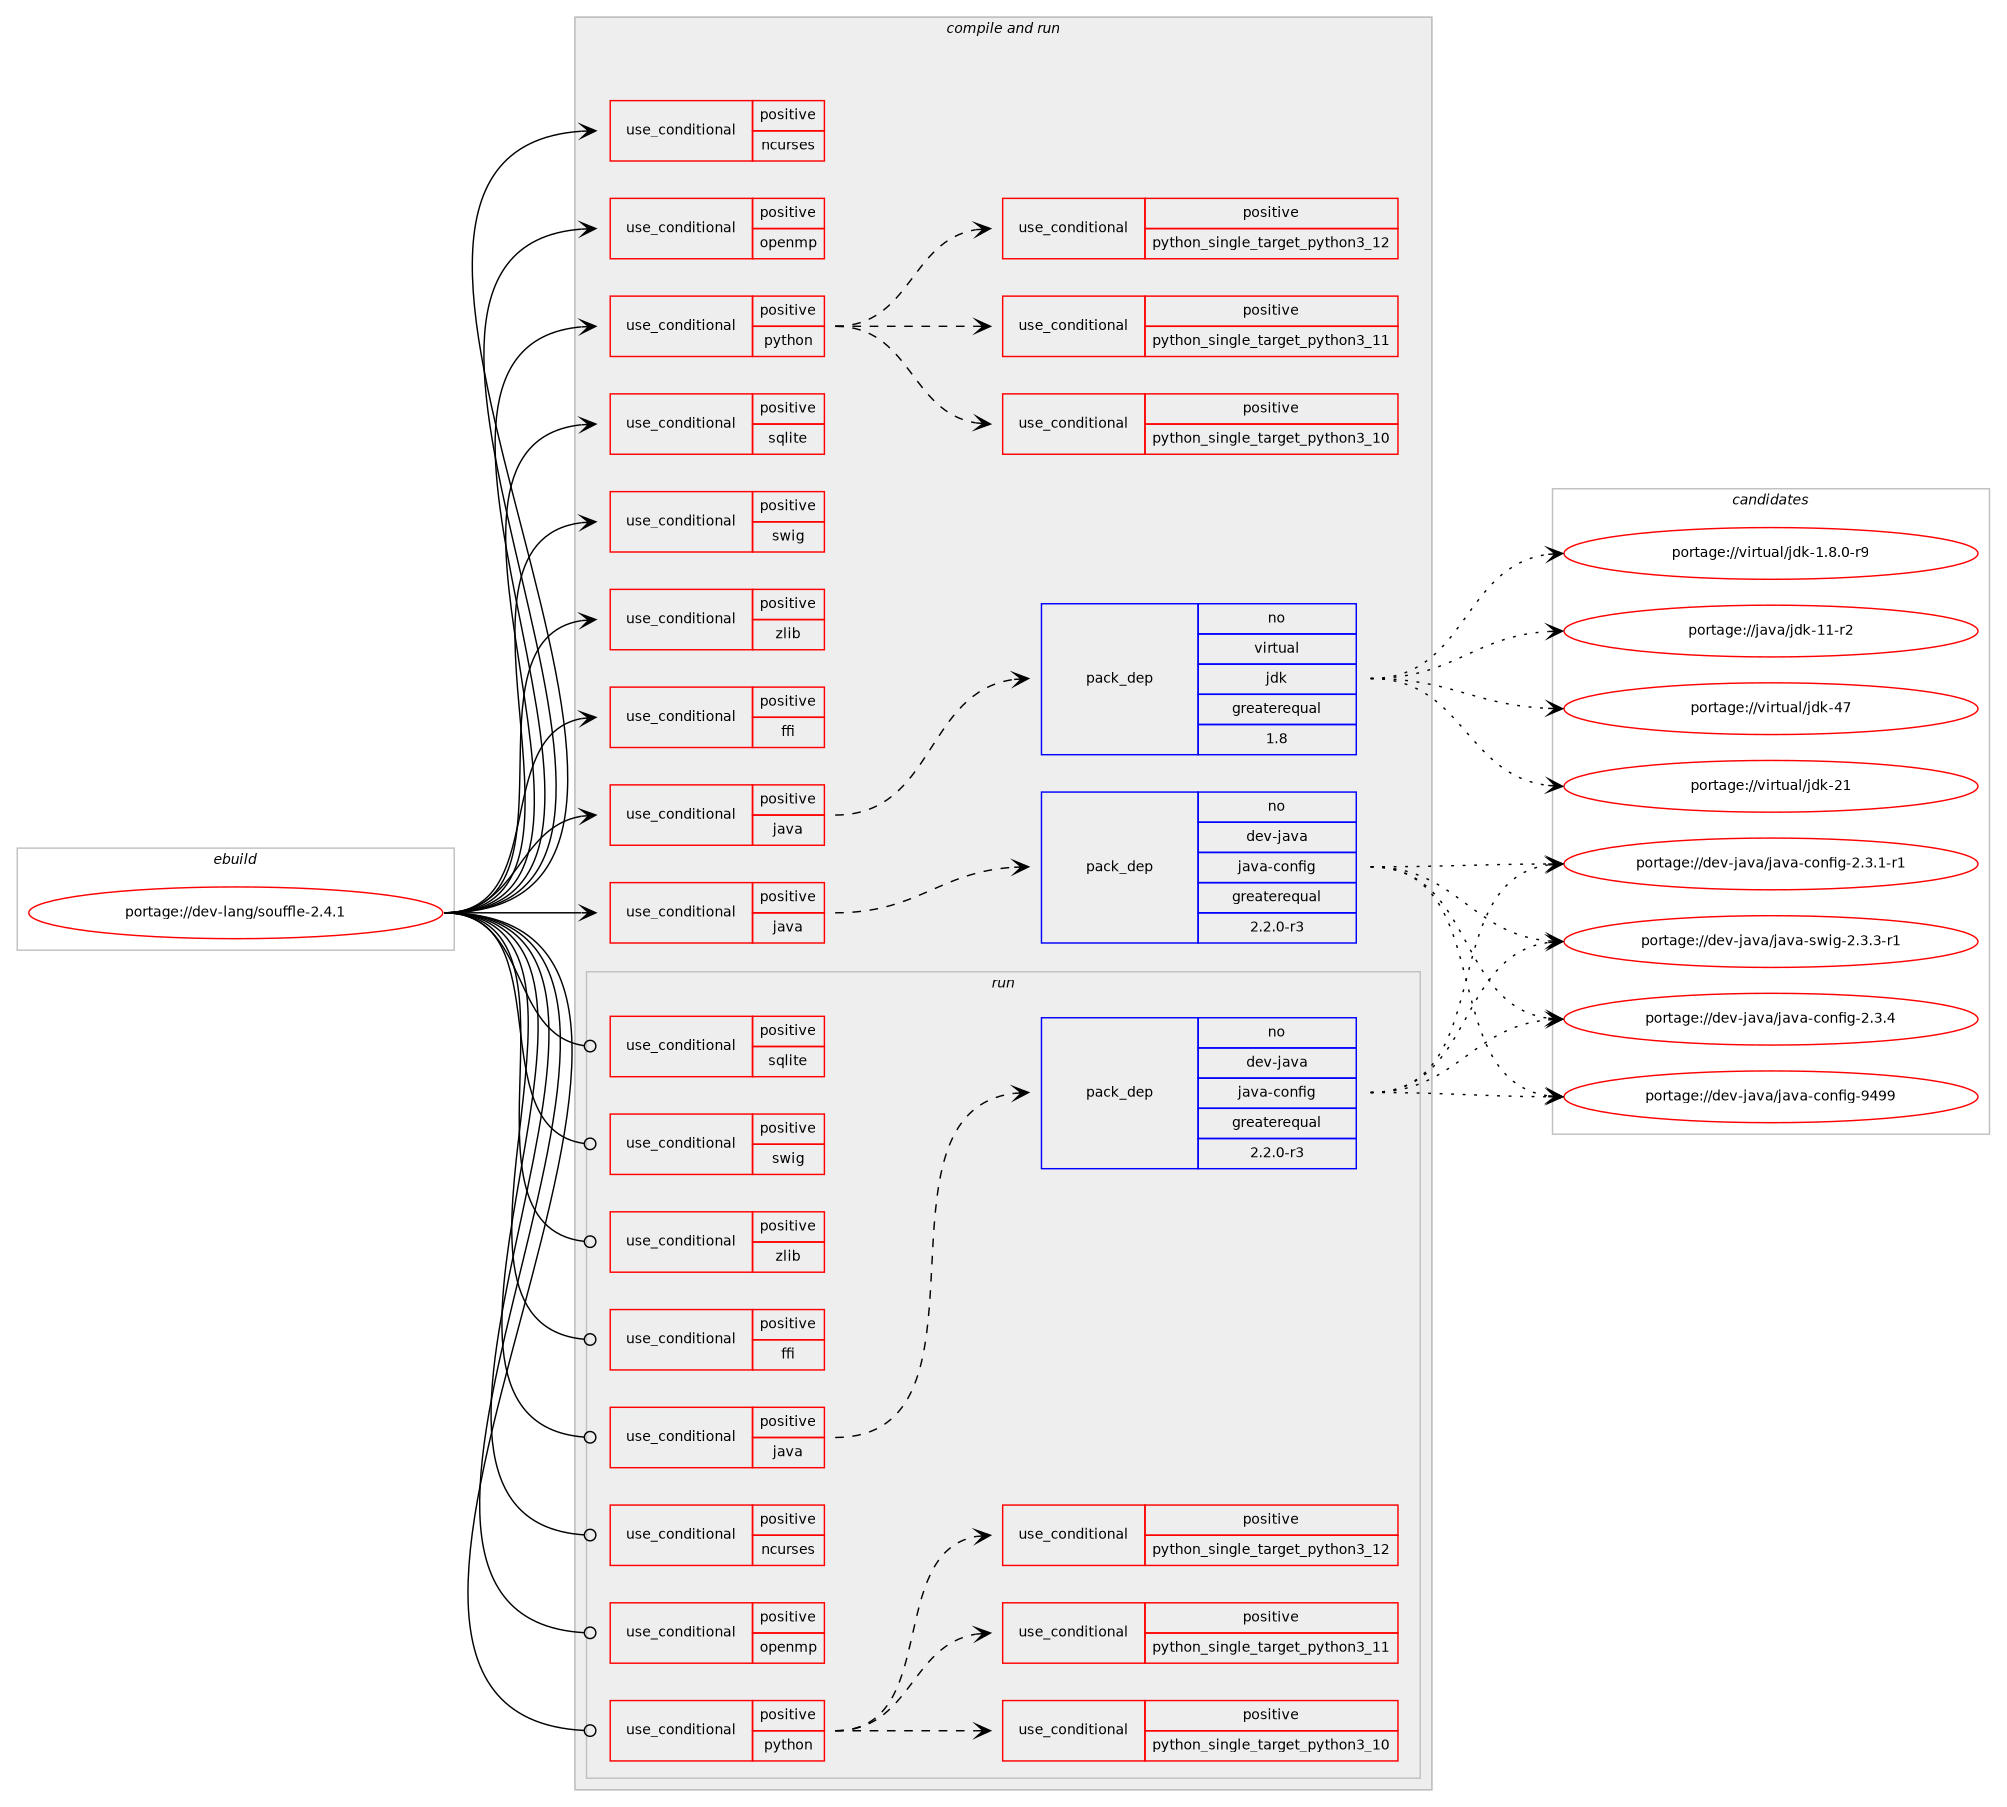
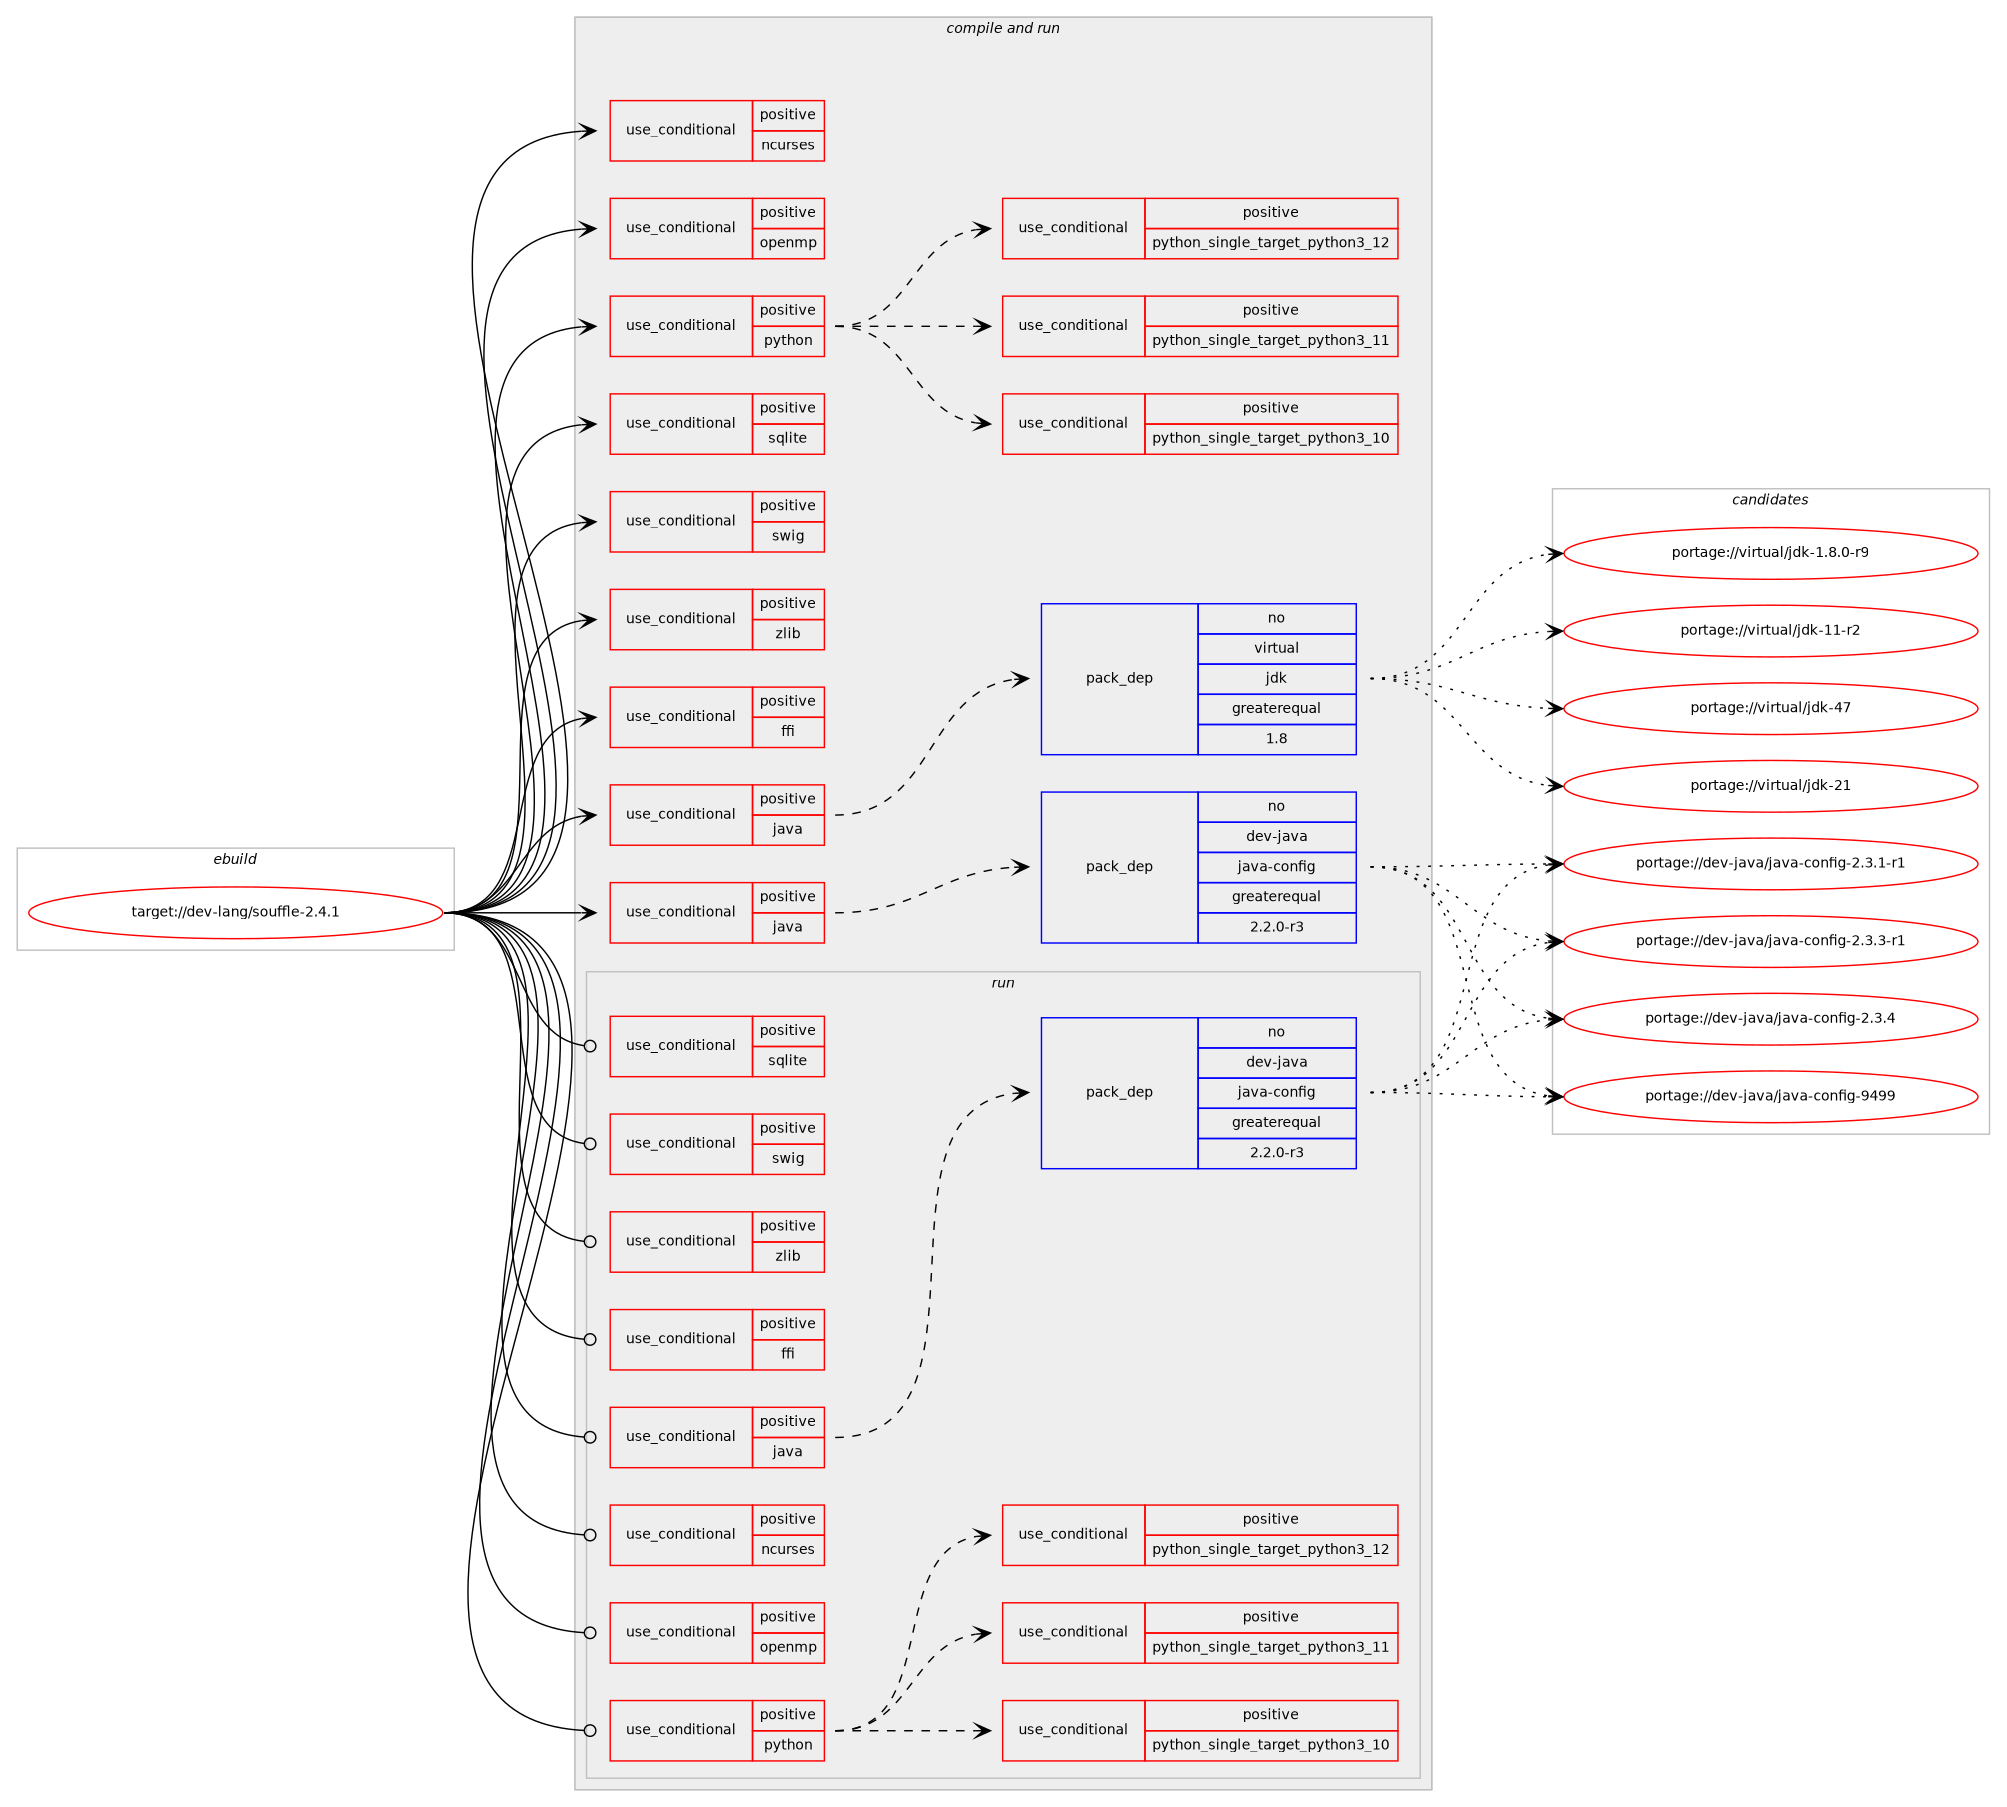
node "portage://java/jdk-11-r2": label "portage://java/jdk-11-r2" -> "portage://virtual/jdk-11-r2"
node "portage://dev-lang/souffle-2.4.1": label "portage://dev-lang/souffle-2.4.1" -> "target://dev-lang/souffle-2.4.1"
node "portage://dev-java/java-swig-2.3.3-r1": label "portage://dev-java/java-swig-2.3.3-r1" -> "portage://dev-java/java-config-2.3.3-r1"
